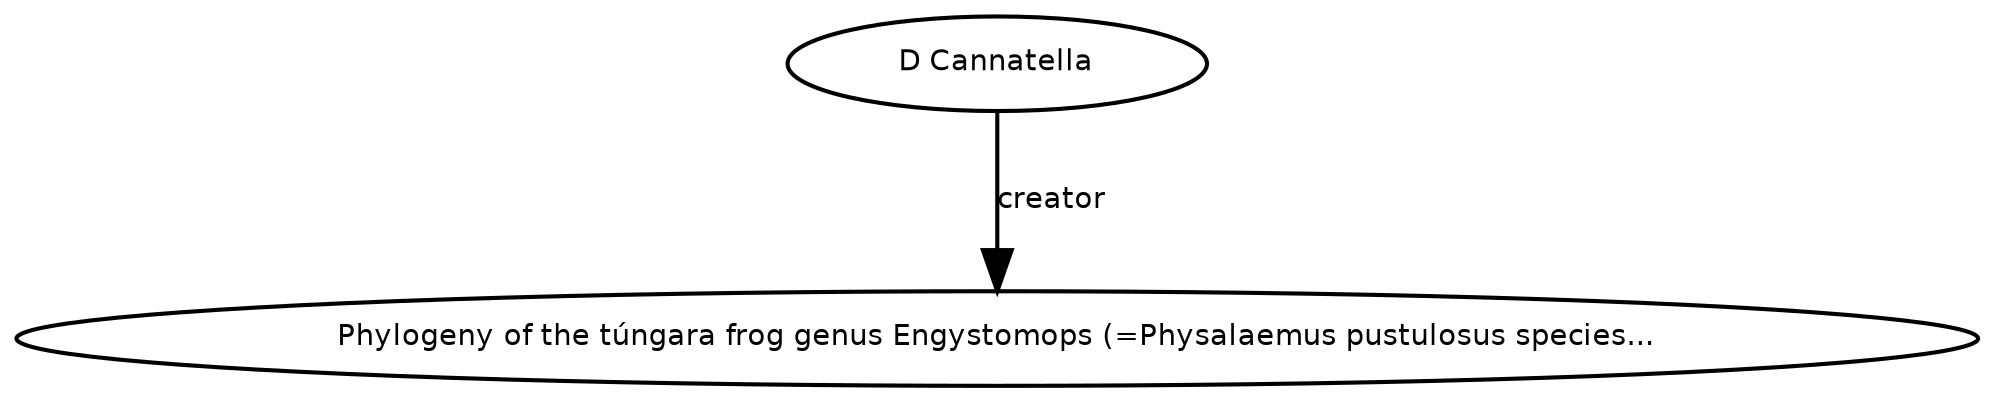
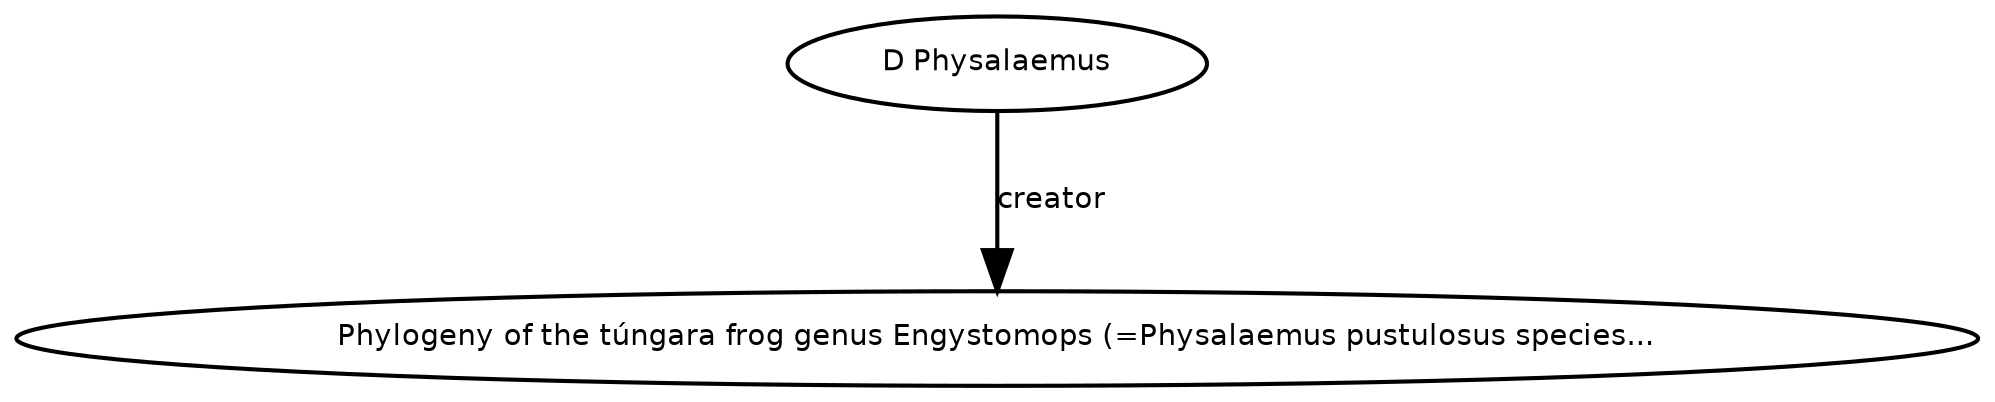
node "D Cannatella": label "D Cannatella" -> "D Physalaemus"
